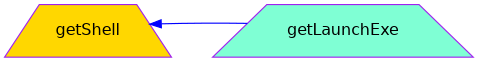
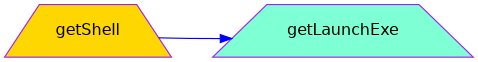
edge "getLaunchExe" -> "getShell": reversed
